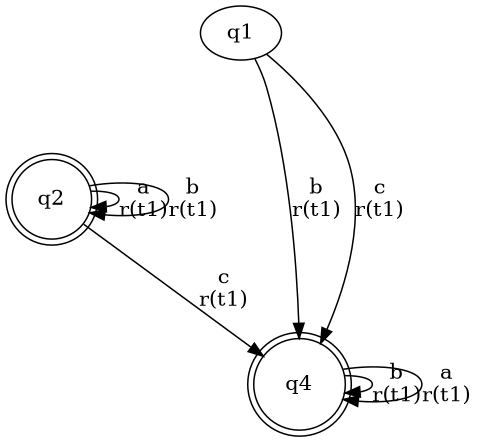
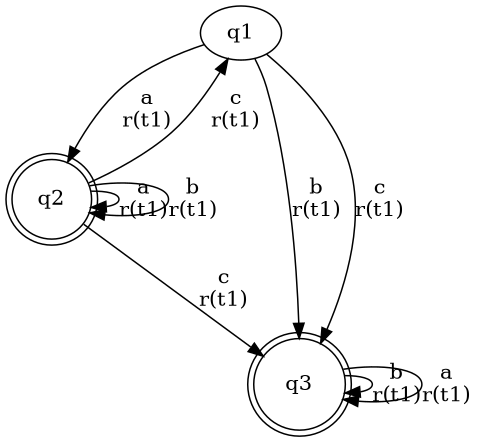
edge "q1" -> "q2": added, label "a r(t1)"
edge "q2" -> "q1": added, label "c r(t1)"
node "q4": label "q4" -> "q3"
